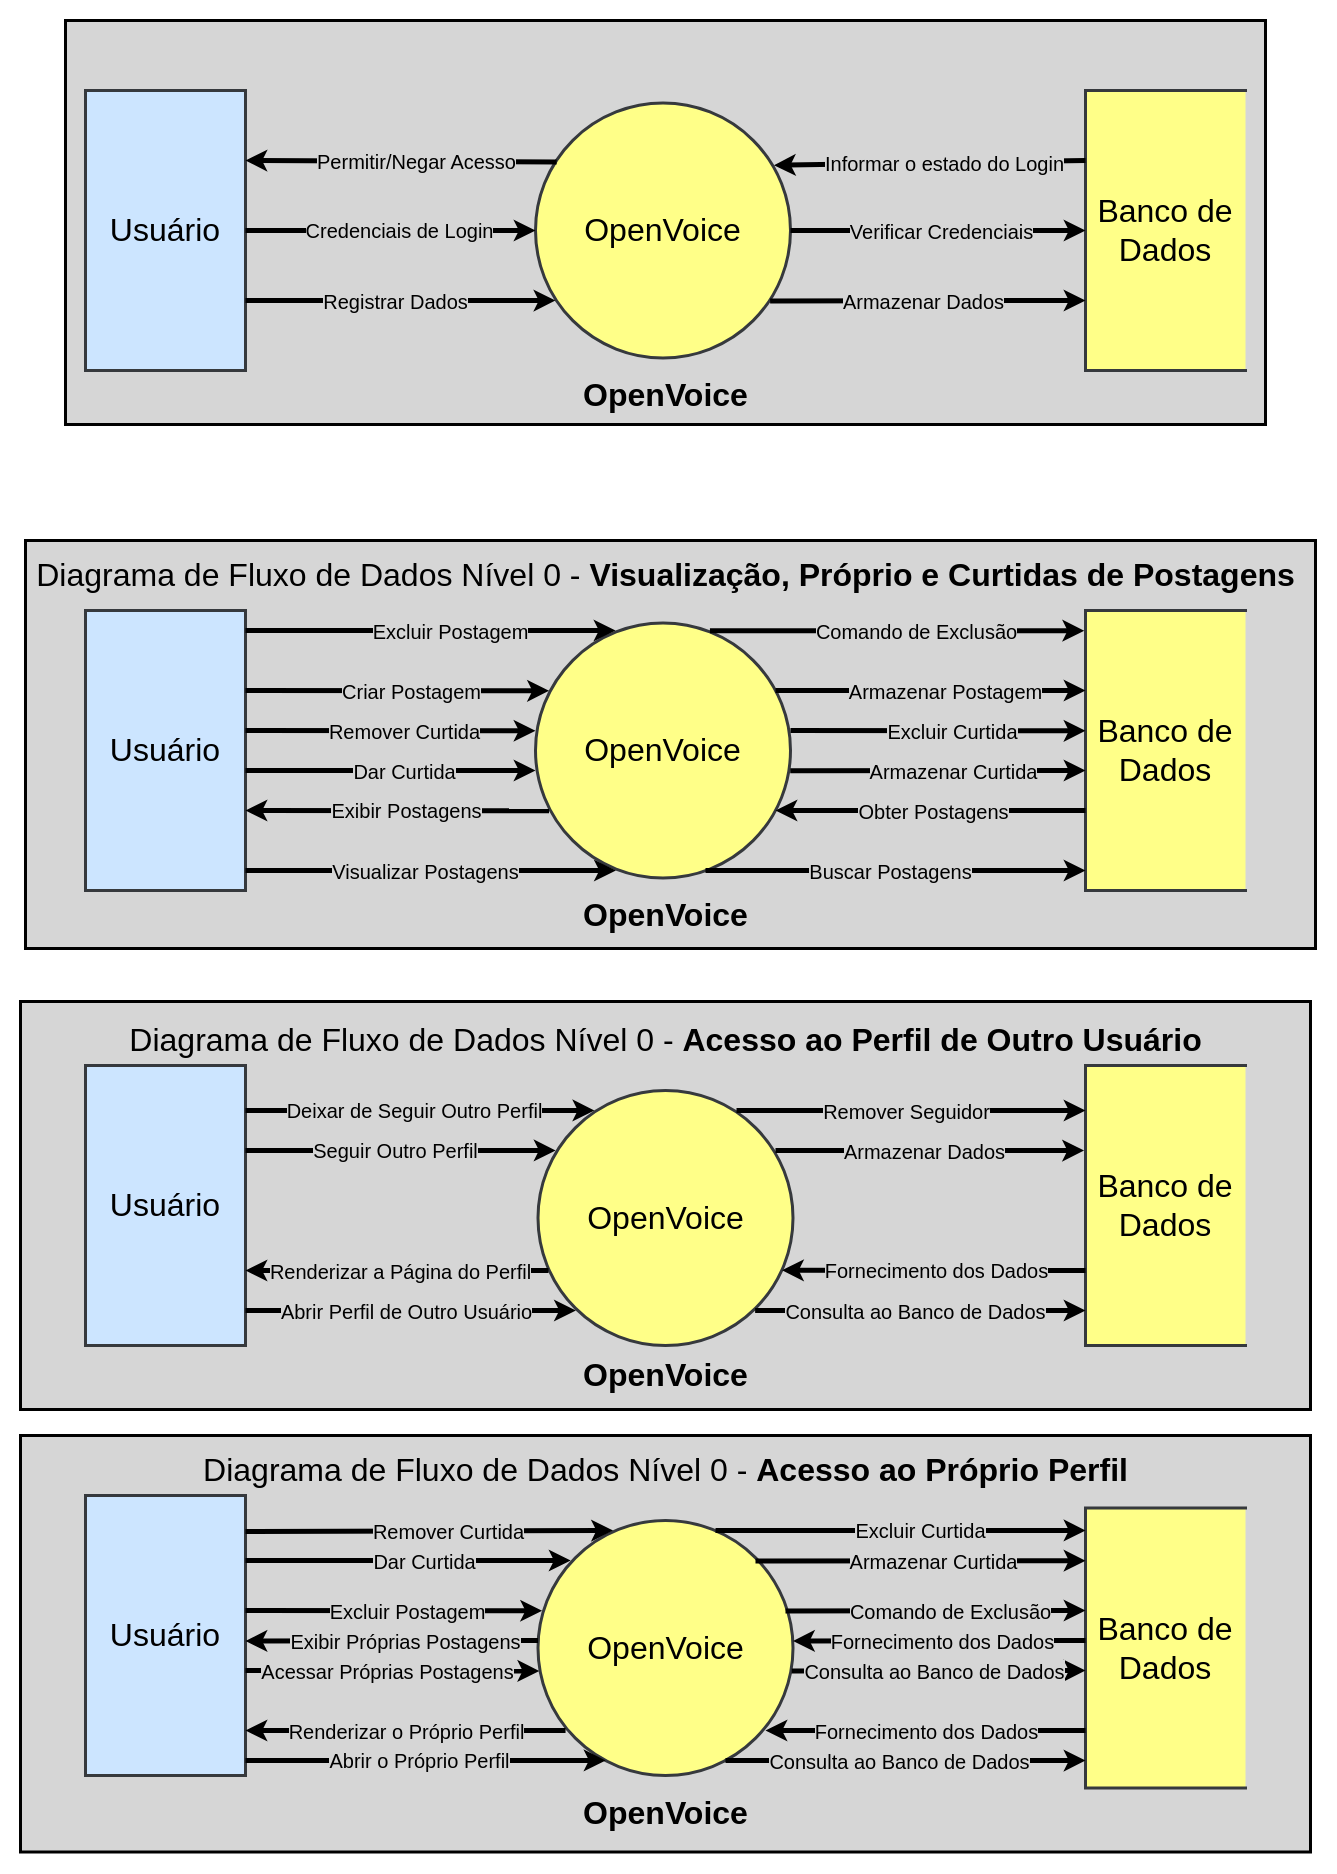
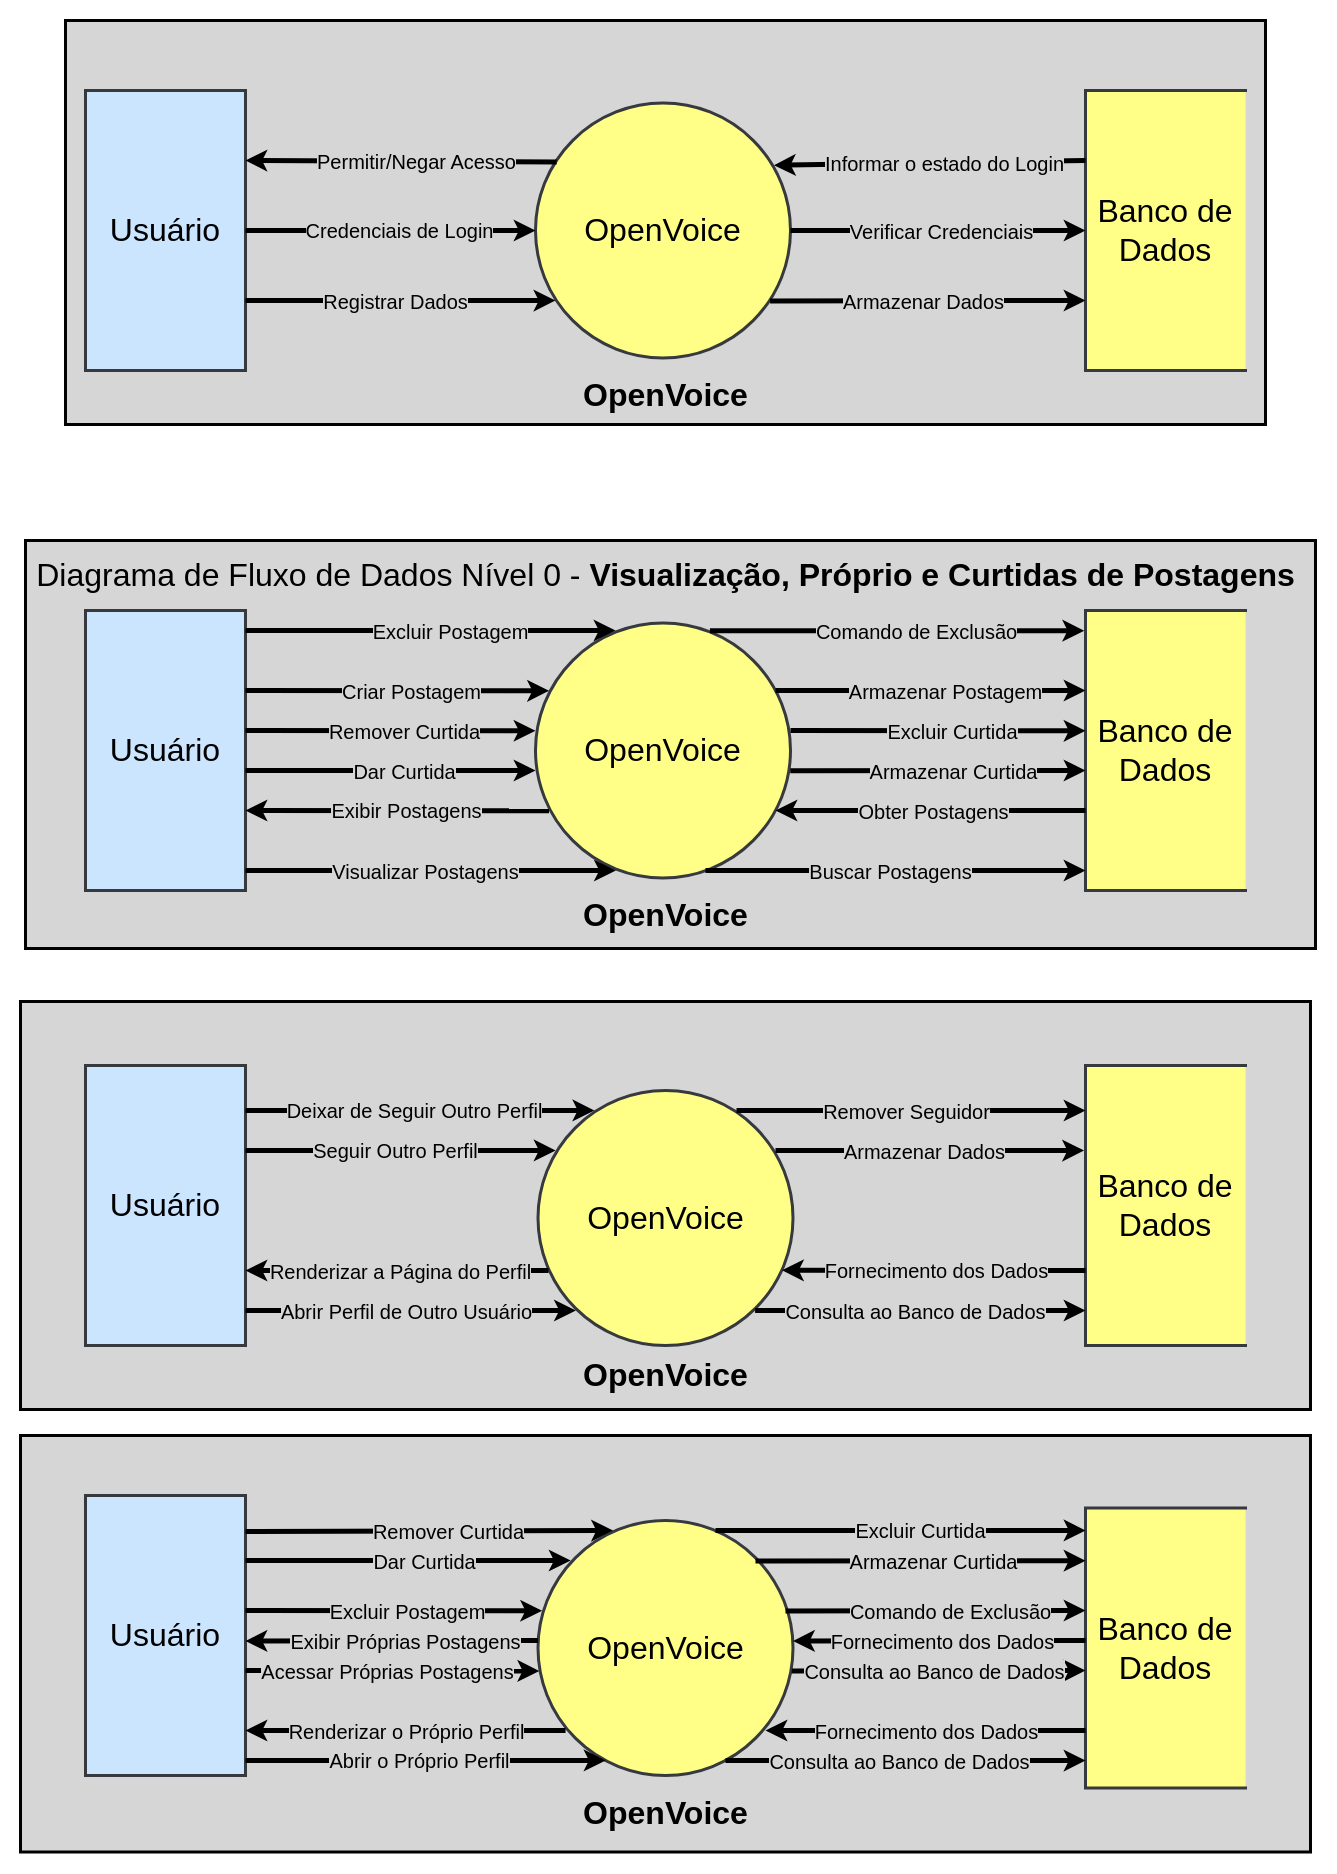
node "Diagrama de Fluxo de Dados Nível 0 - Acesso ao Perfil de Outro Usuário": removed
node "Diagrama de Fluxo de Dados Nível 0 - Acesso ao Próprio Perfil": removed
